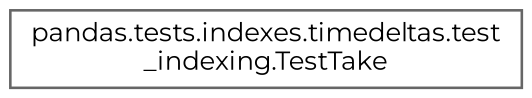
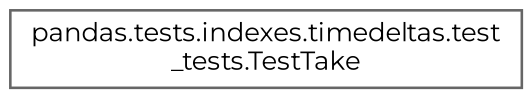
node "pandas.tests.indexes.timedeltas.test _indexing.TestTake": label "pandas.tests.indexes.timedeltas.test _indexing.TestTake" -> "pandas.tests.indexes.timedeltas.test _tests.TestTake"
